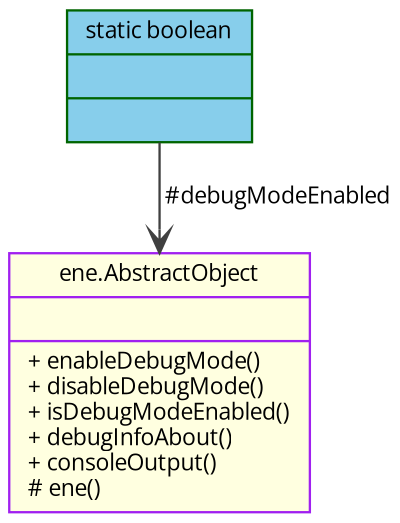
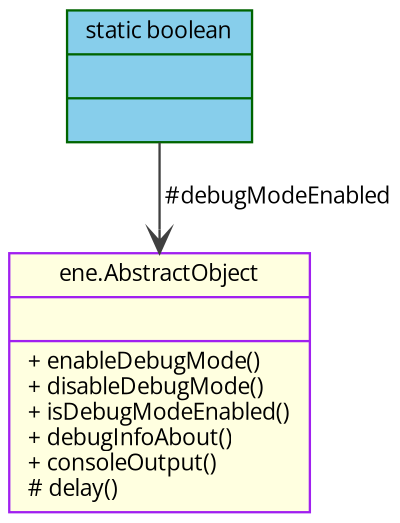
node "ene.AbstractObject": text "# ene()" -> "# delay()"
